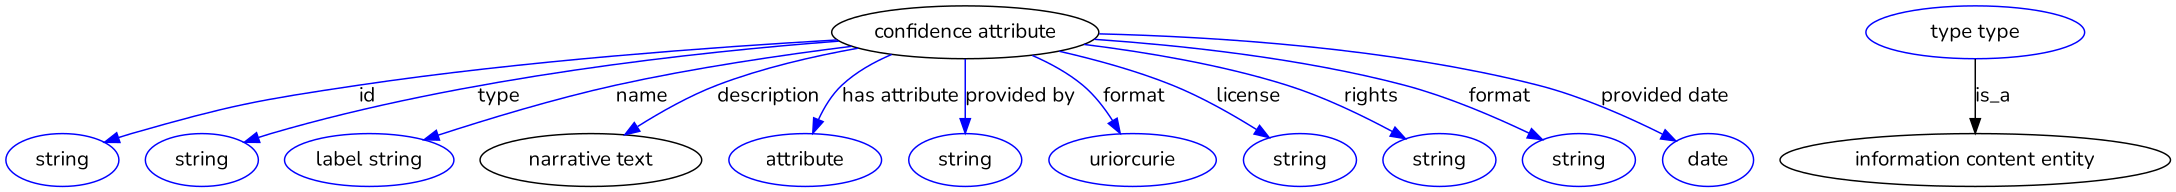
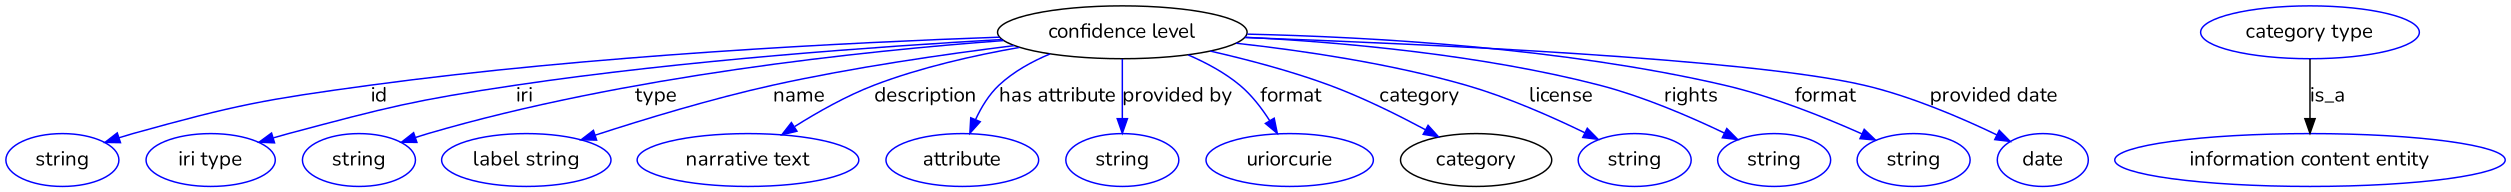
node "confidence attribute": label "confidence attribute" -> "confidence level"
node "type type": label "type type" -> "category type"
node "iri type": added
node "narrative text": color black -> blue
node "category": added
node "information content entity": color black -> blue
